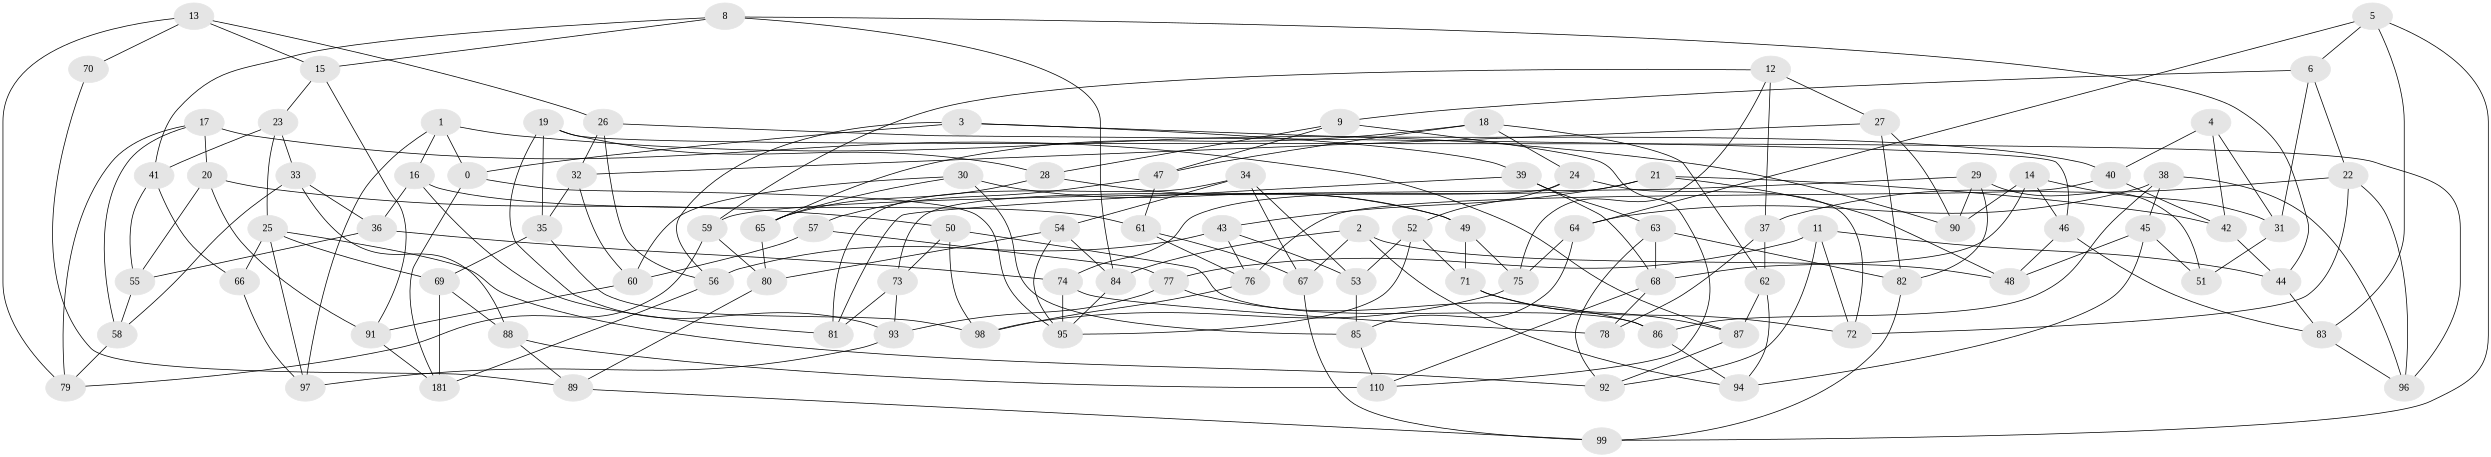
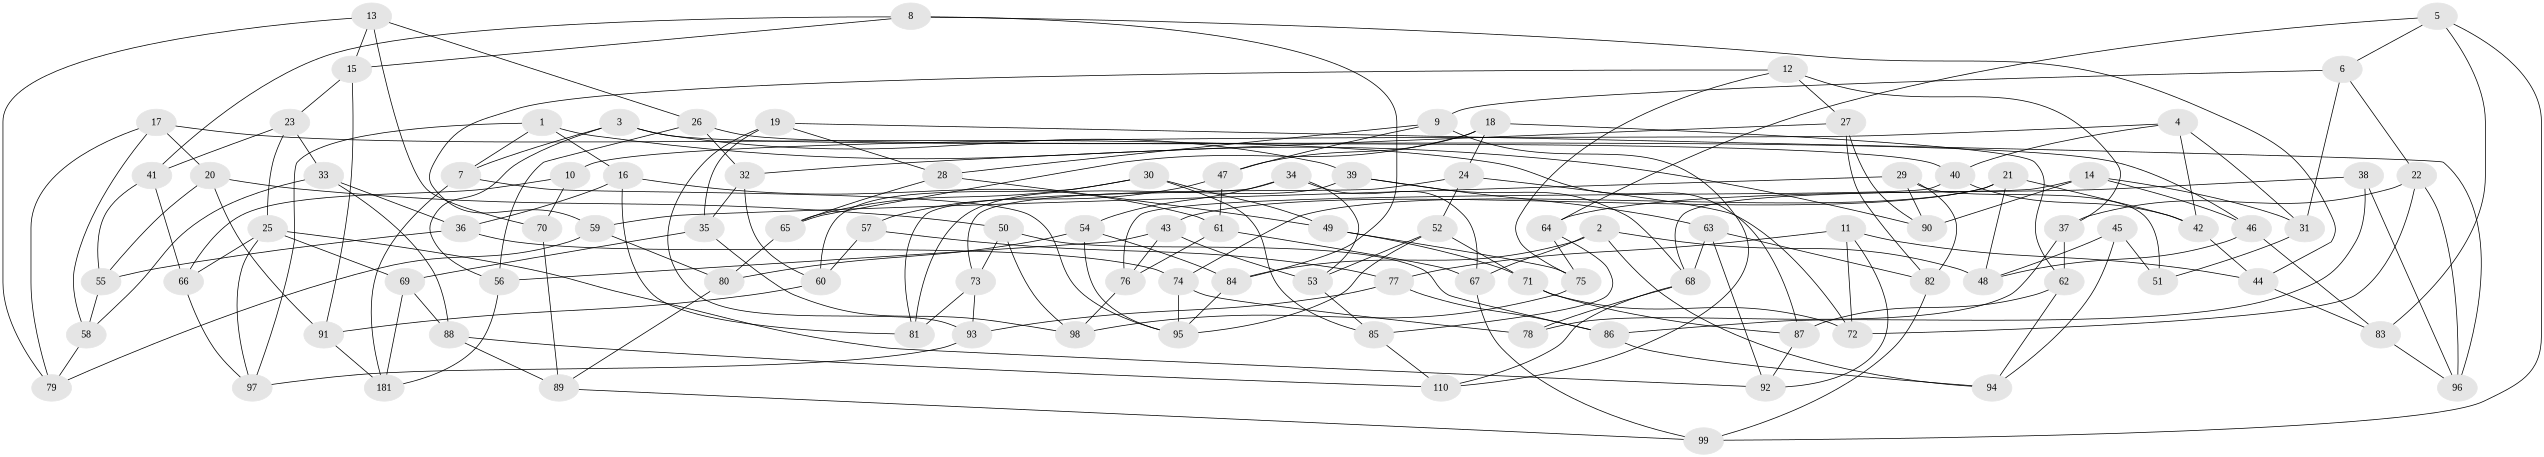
node "0": label "0" -> "7"
node "10": added
edge "38" -- "45": removed
